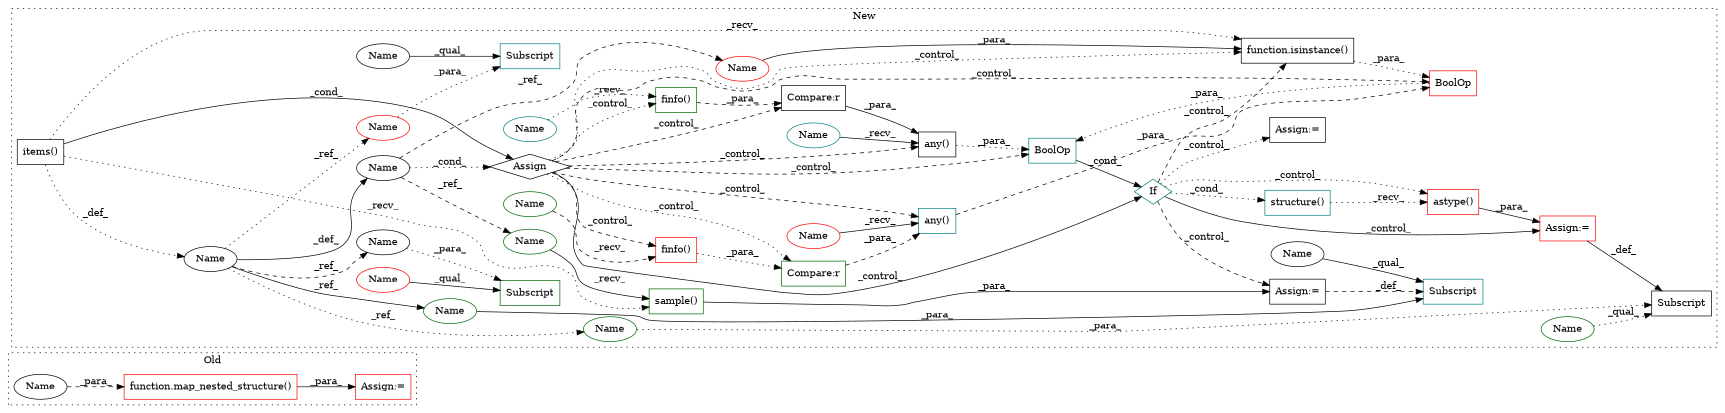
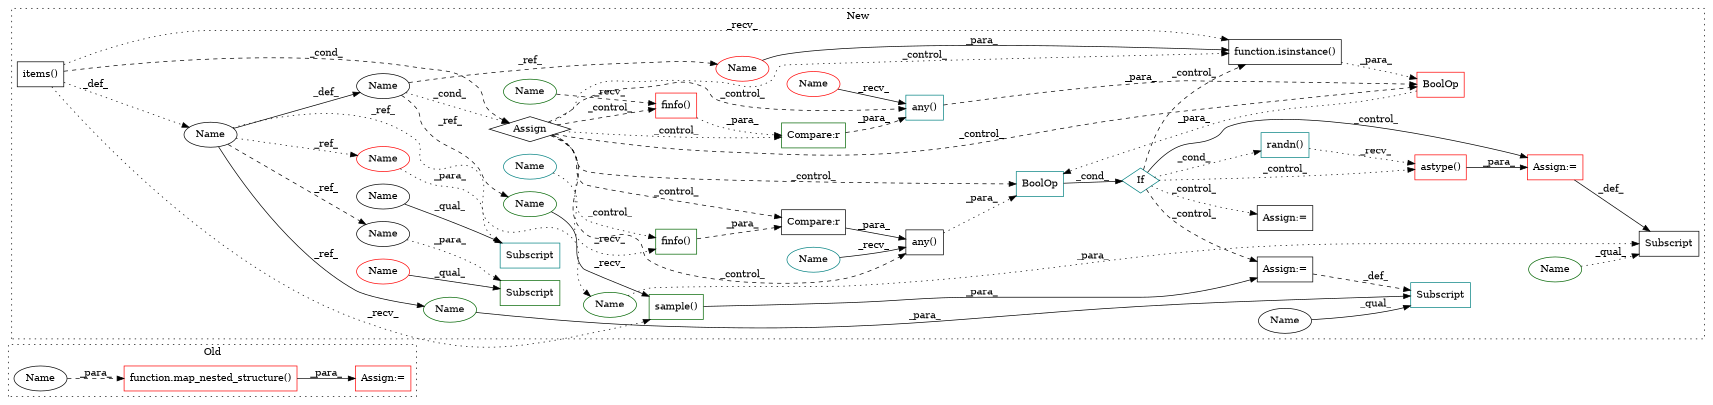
edge "items()" -> "Assign": style solid -> dashed
node "structure()": label "structure()" -> "randn()"
edge "Assign" -> "If": removed, label "_control_"
